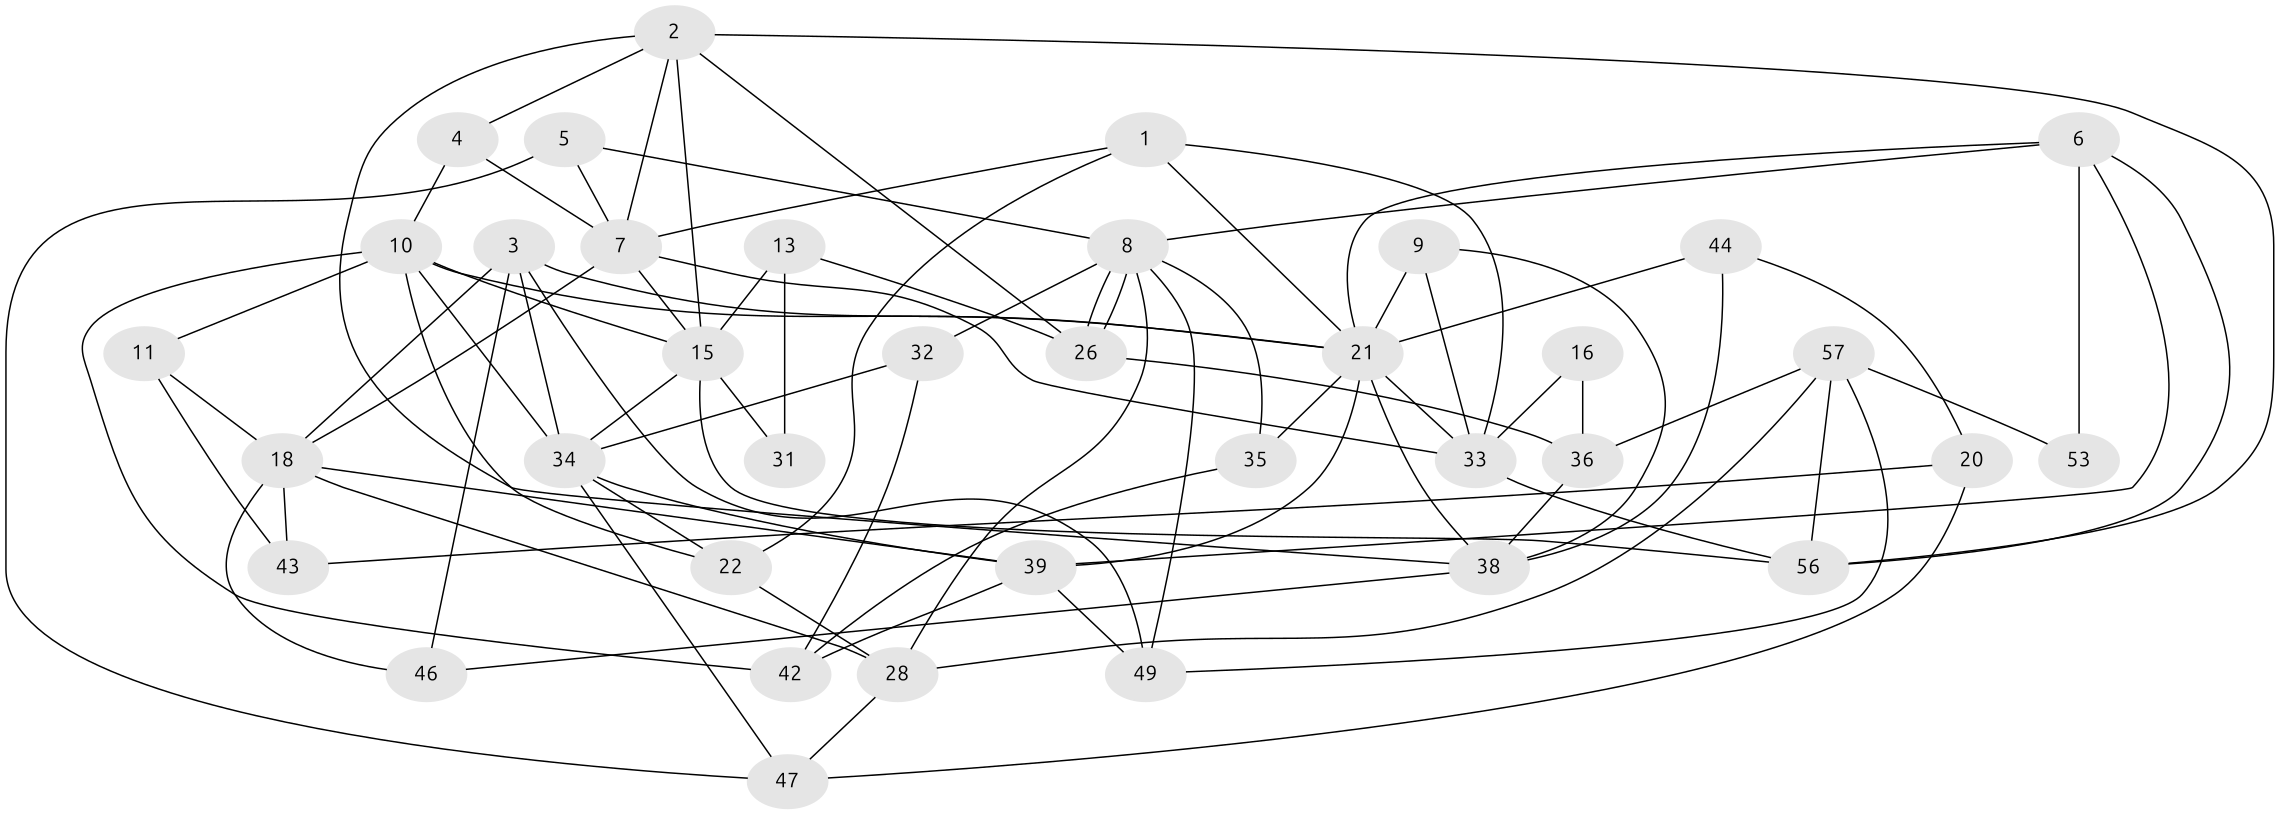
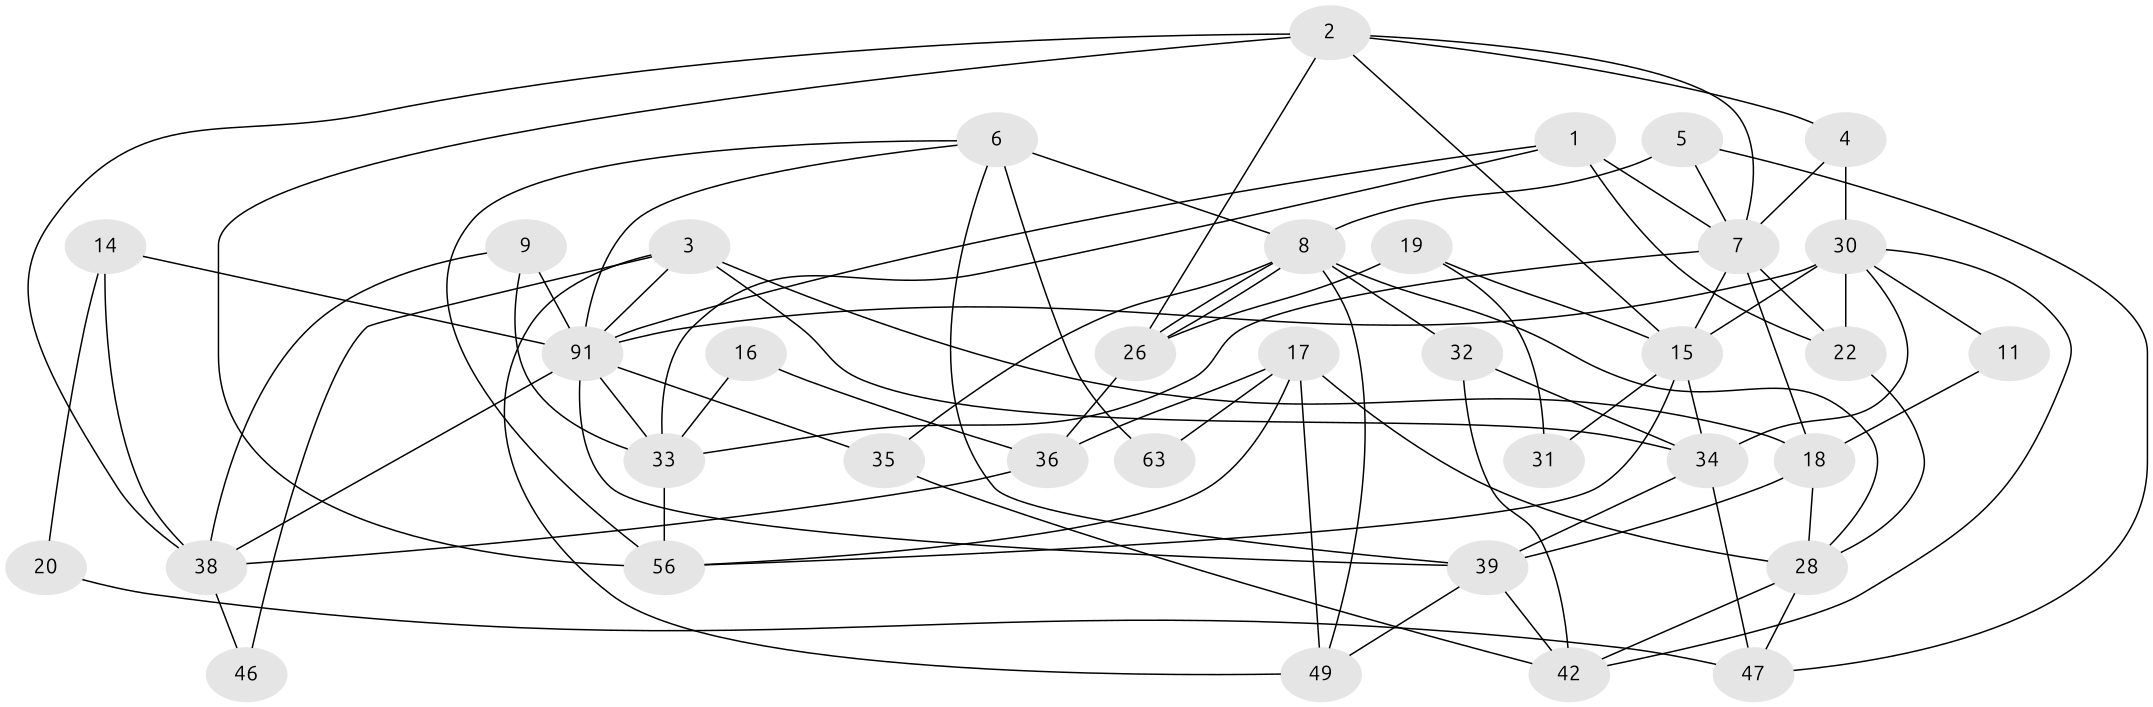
node "10": label "10" -> "30"
node "13": label "13" -> "19"
node "44": label "44" -> "14"
node "21": label "21" -> "91"
node "57": label "57" -> "17"
node "53": label "53" -> "63"
edge "34" -- "22": now "7" -- "22"
node "43": removed
edge "18" -- "46": removed
edge "28" -- "42": added
